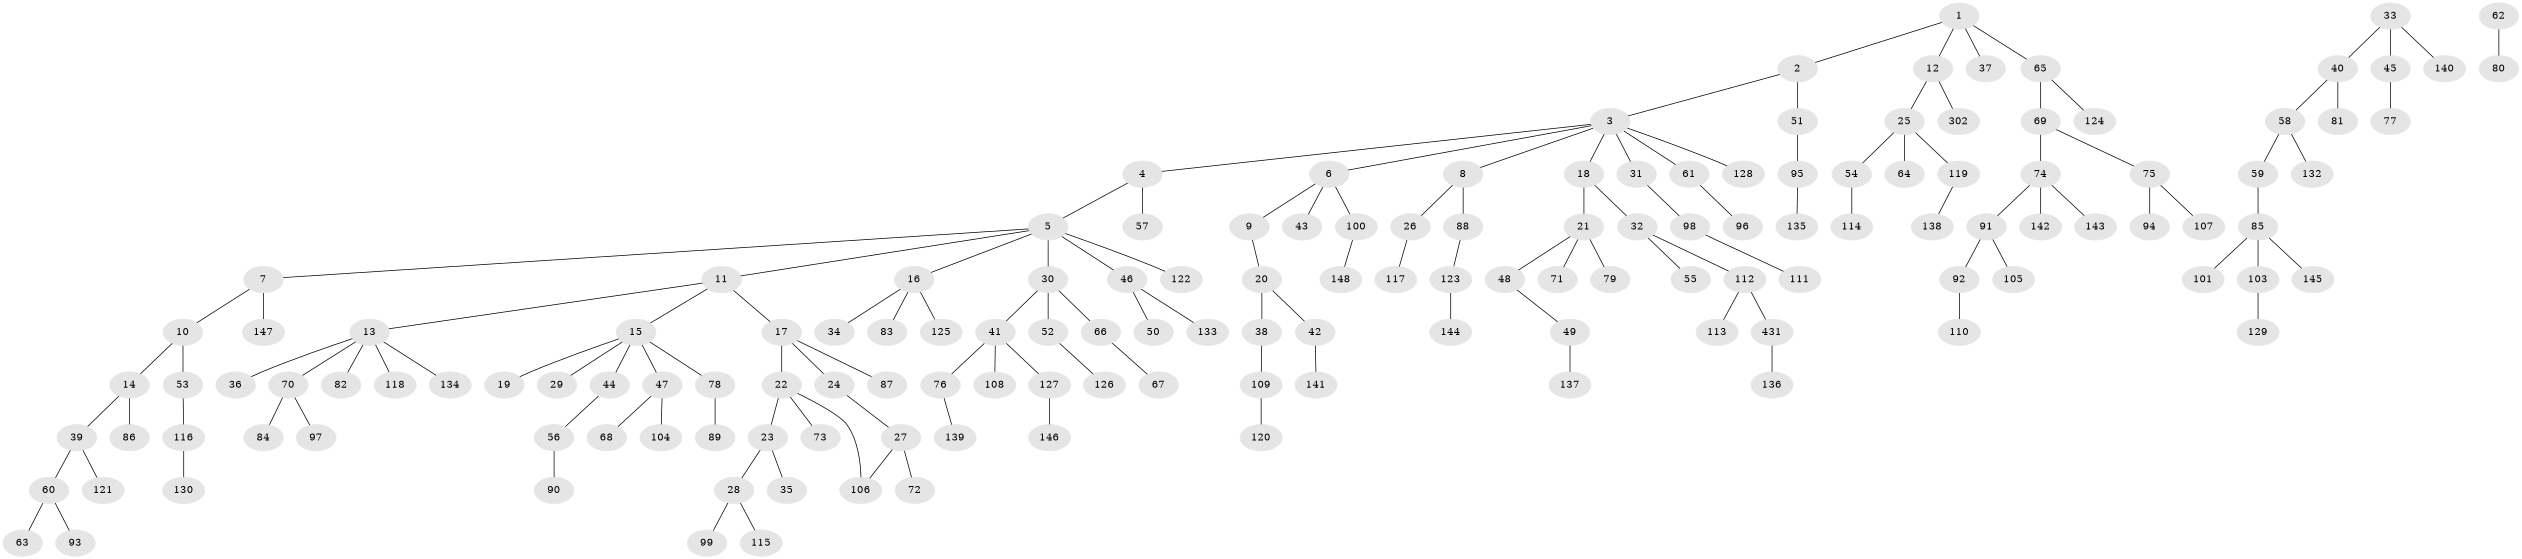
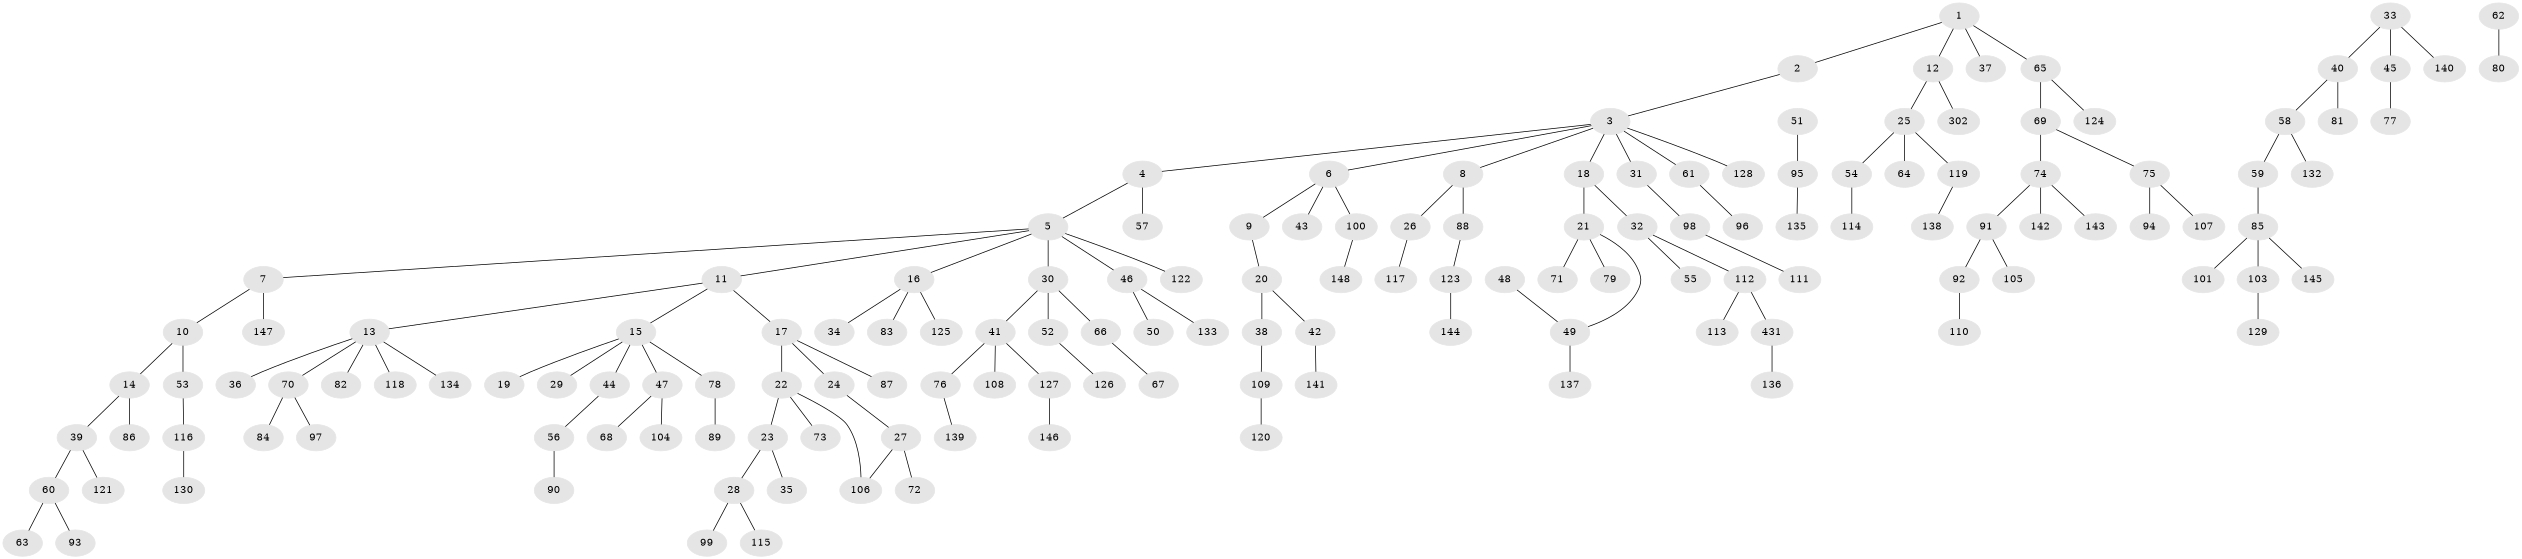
edge "2" -- "51": removed
edge "21" -- "48": now "21" -- "49"
